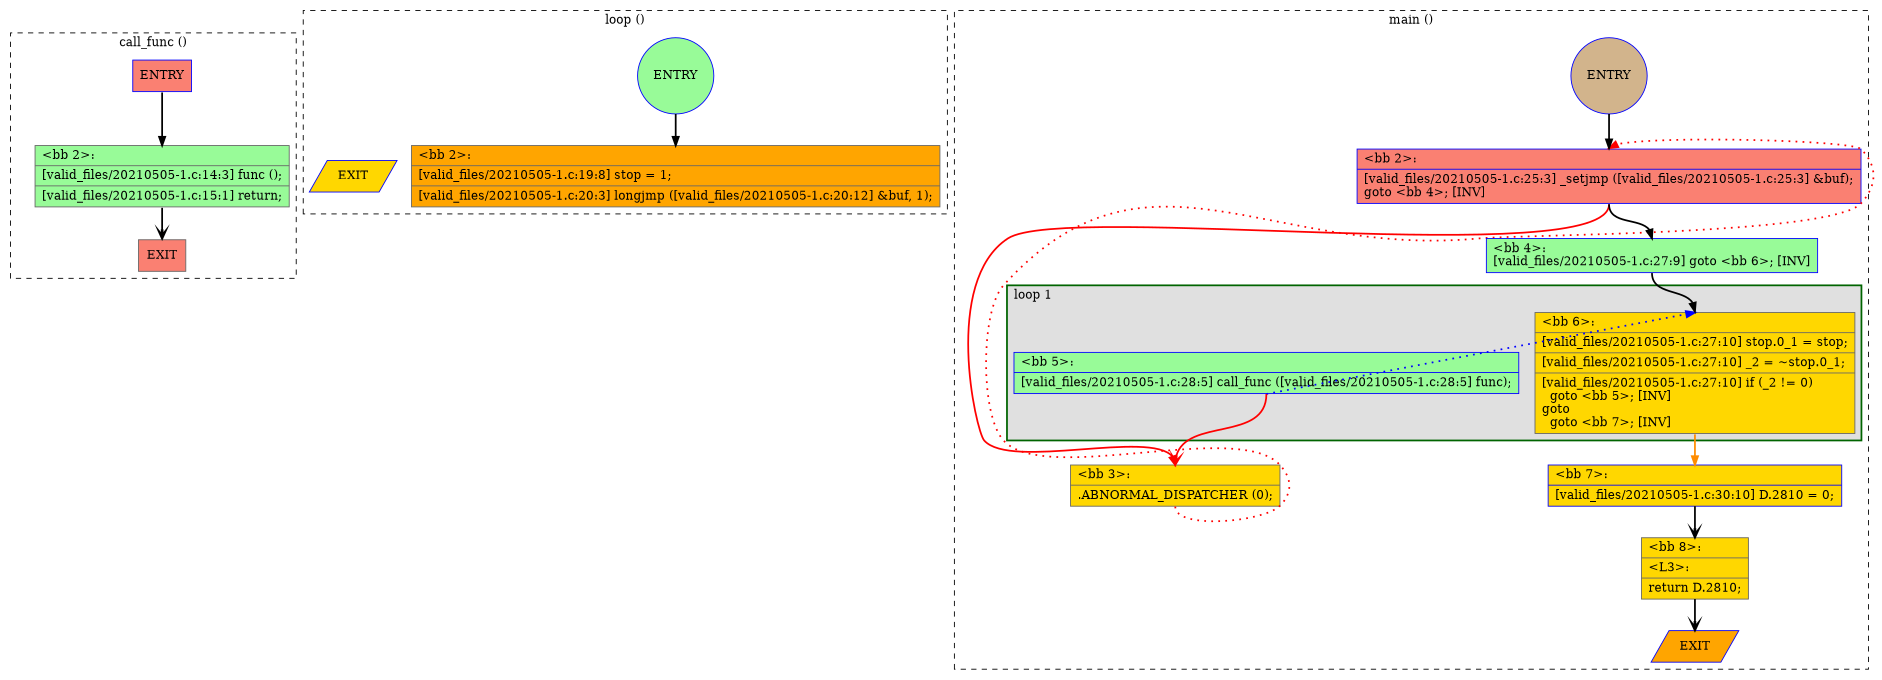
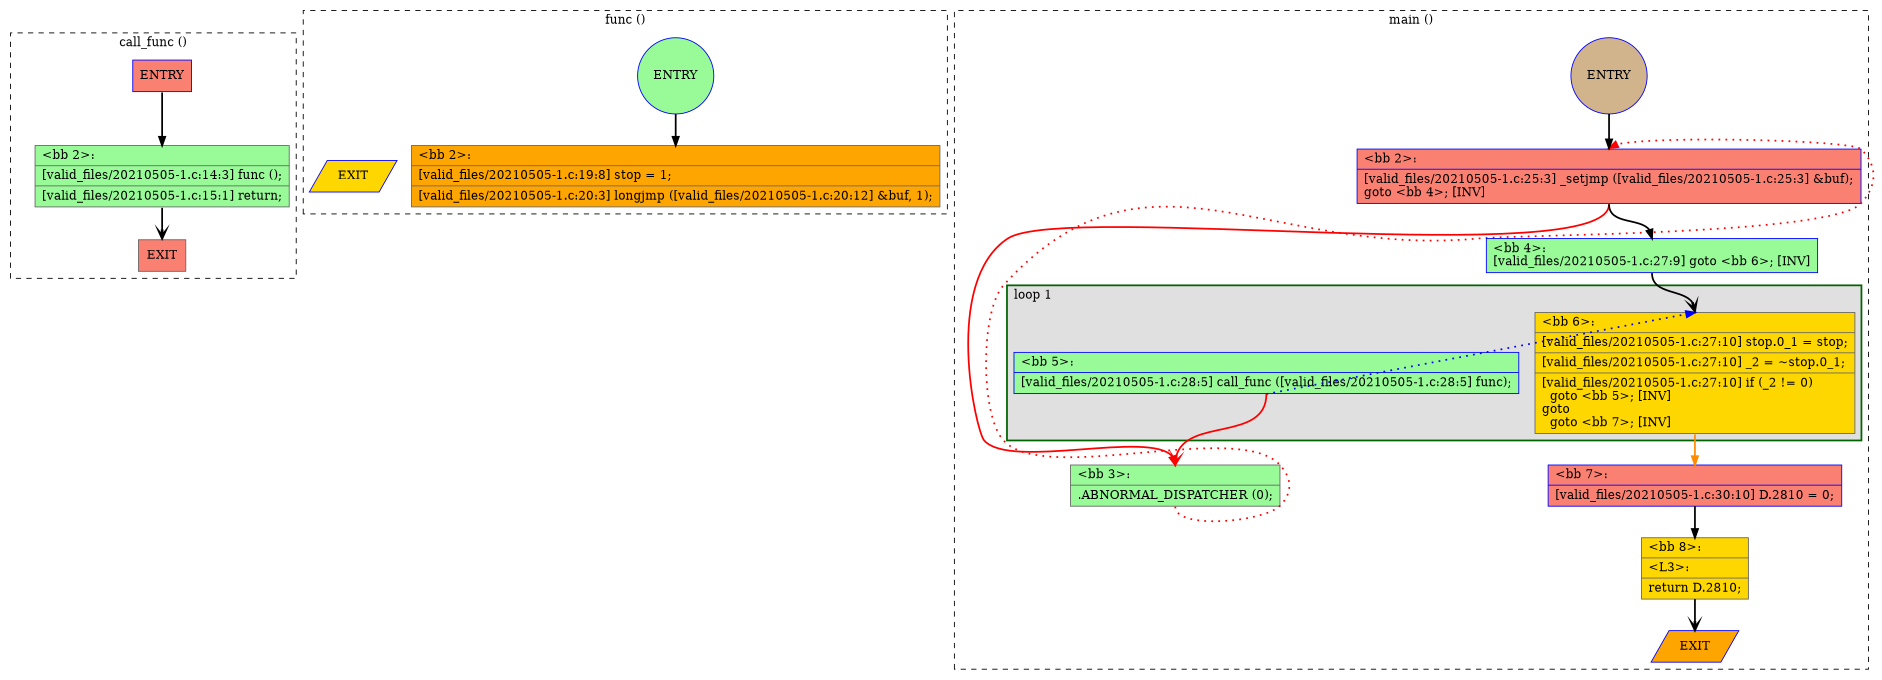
cluster "loop ()": label "loop ()" -> "func ()"
edge "<bb 4>:" -> "<bb 6>:": arrowhead normal -> vee
node "<bb 3>:": fillcolor gold -> palegreen
node "<bb 7>:": fillcolor gold -> salmon
edge "<bb 7>:" -> "<bb 8>:": arrowhead vee -> normal
